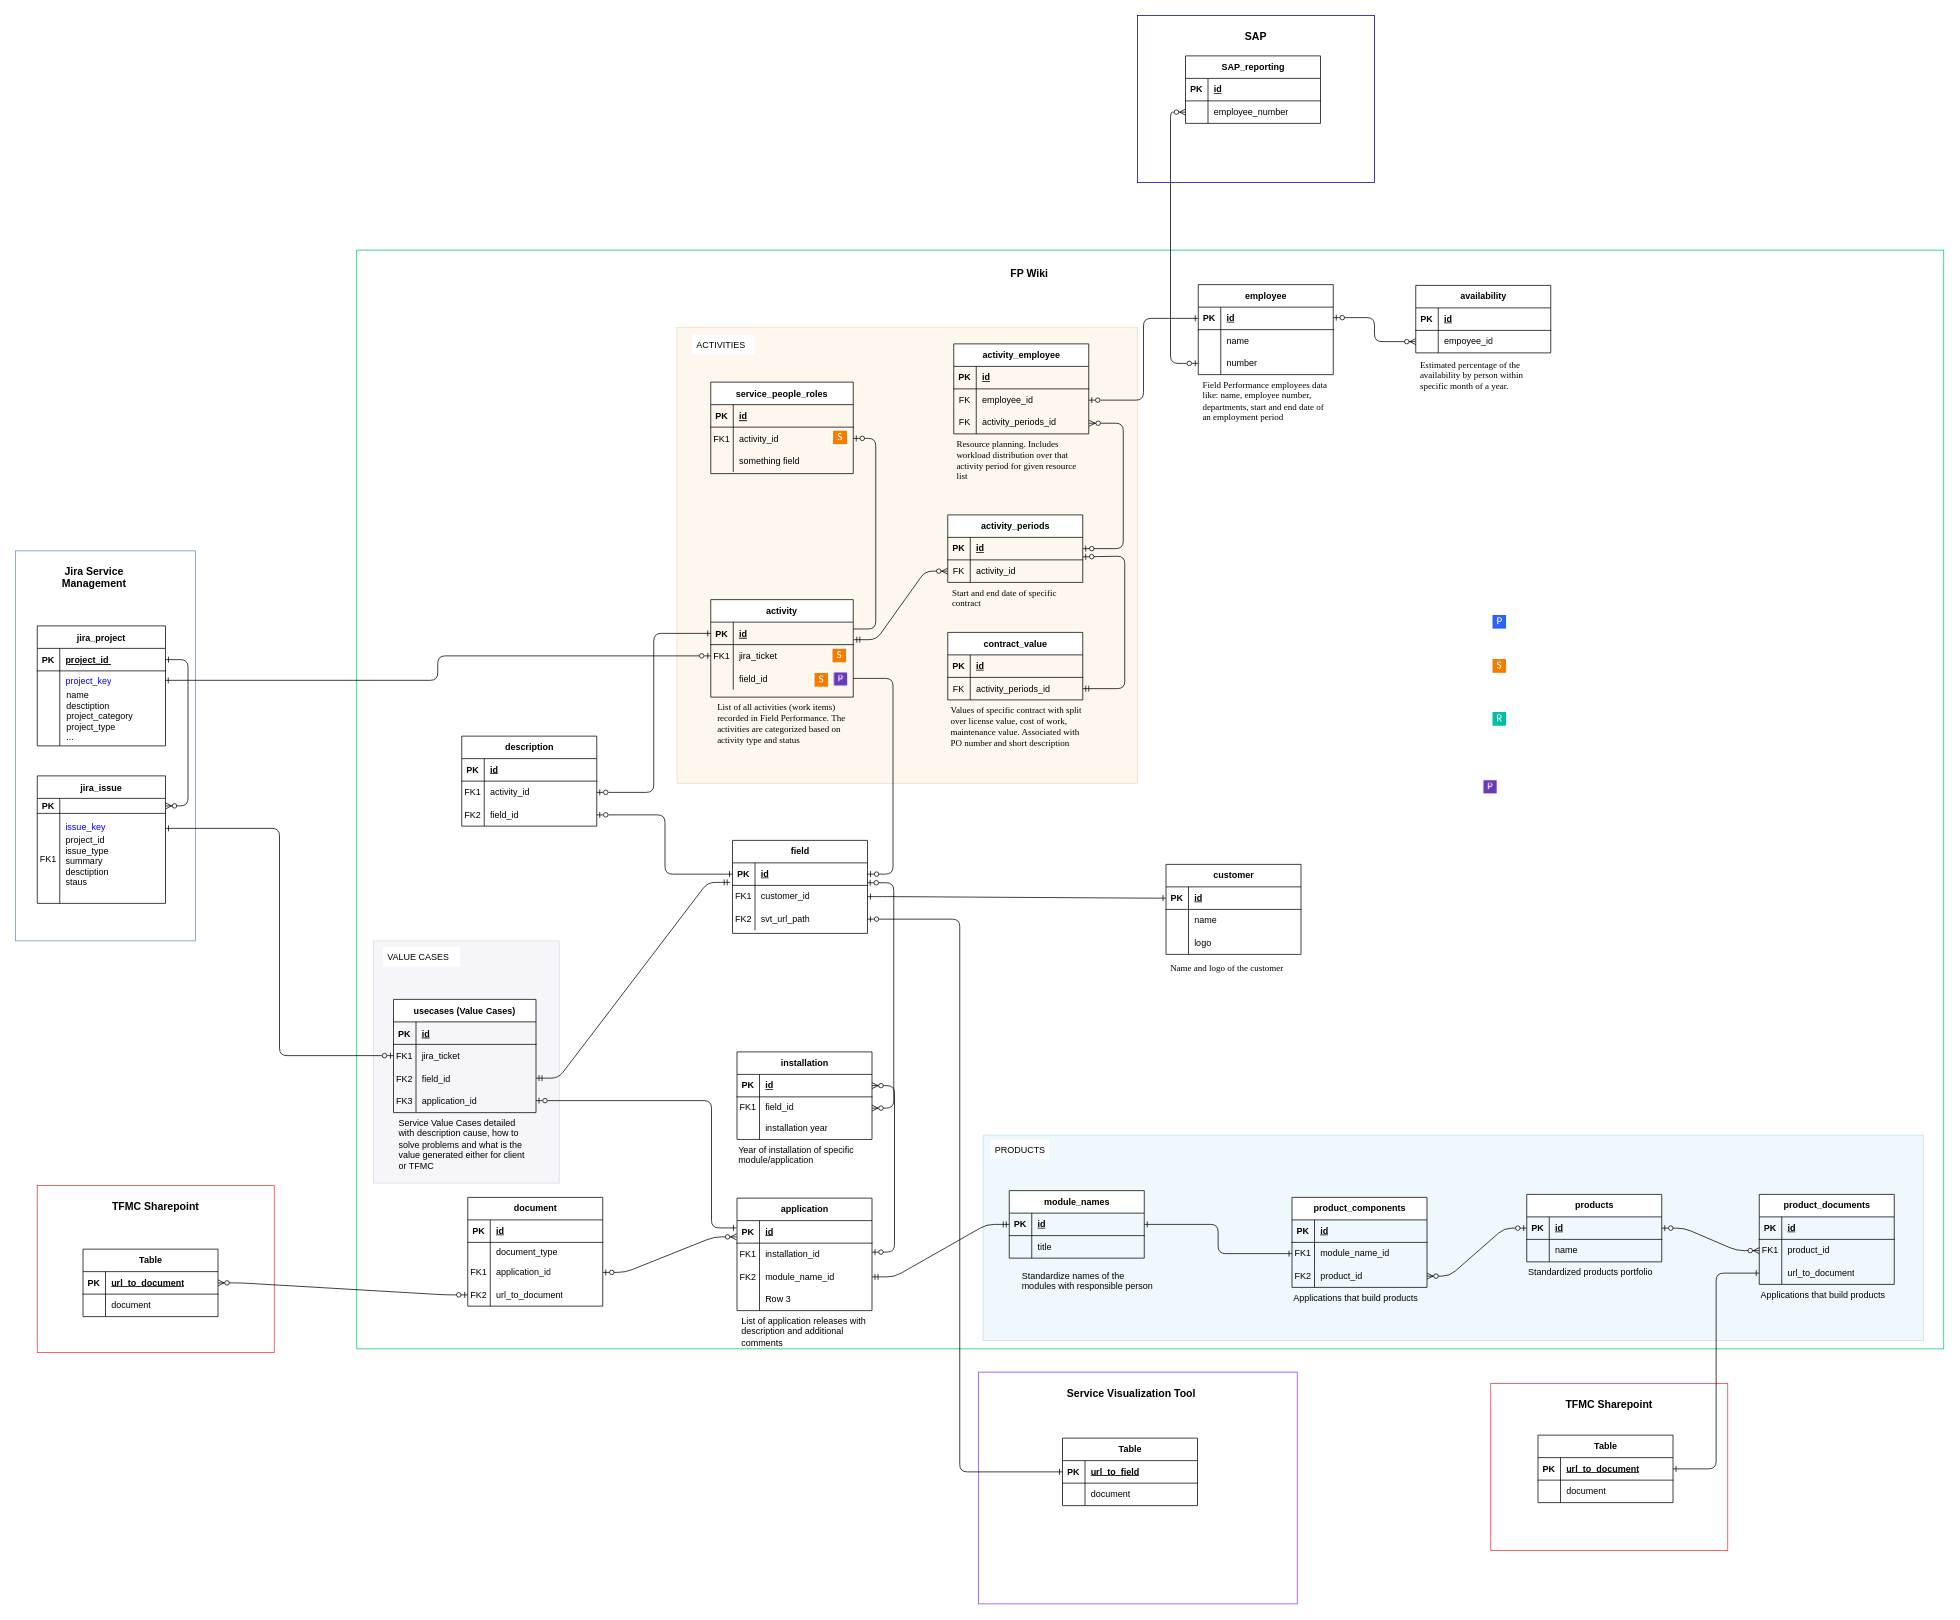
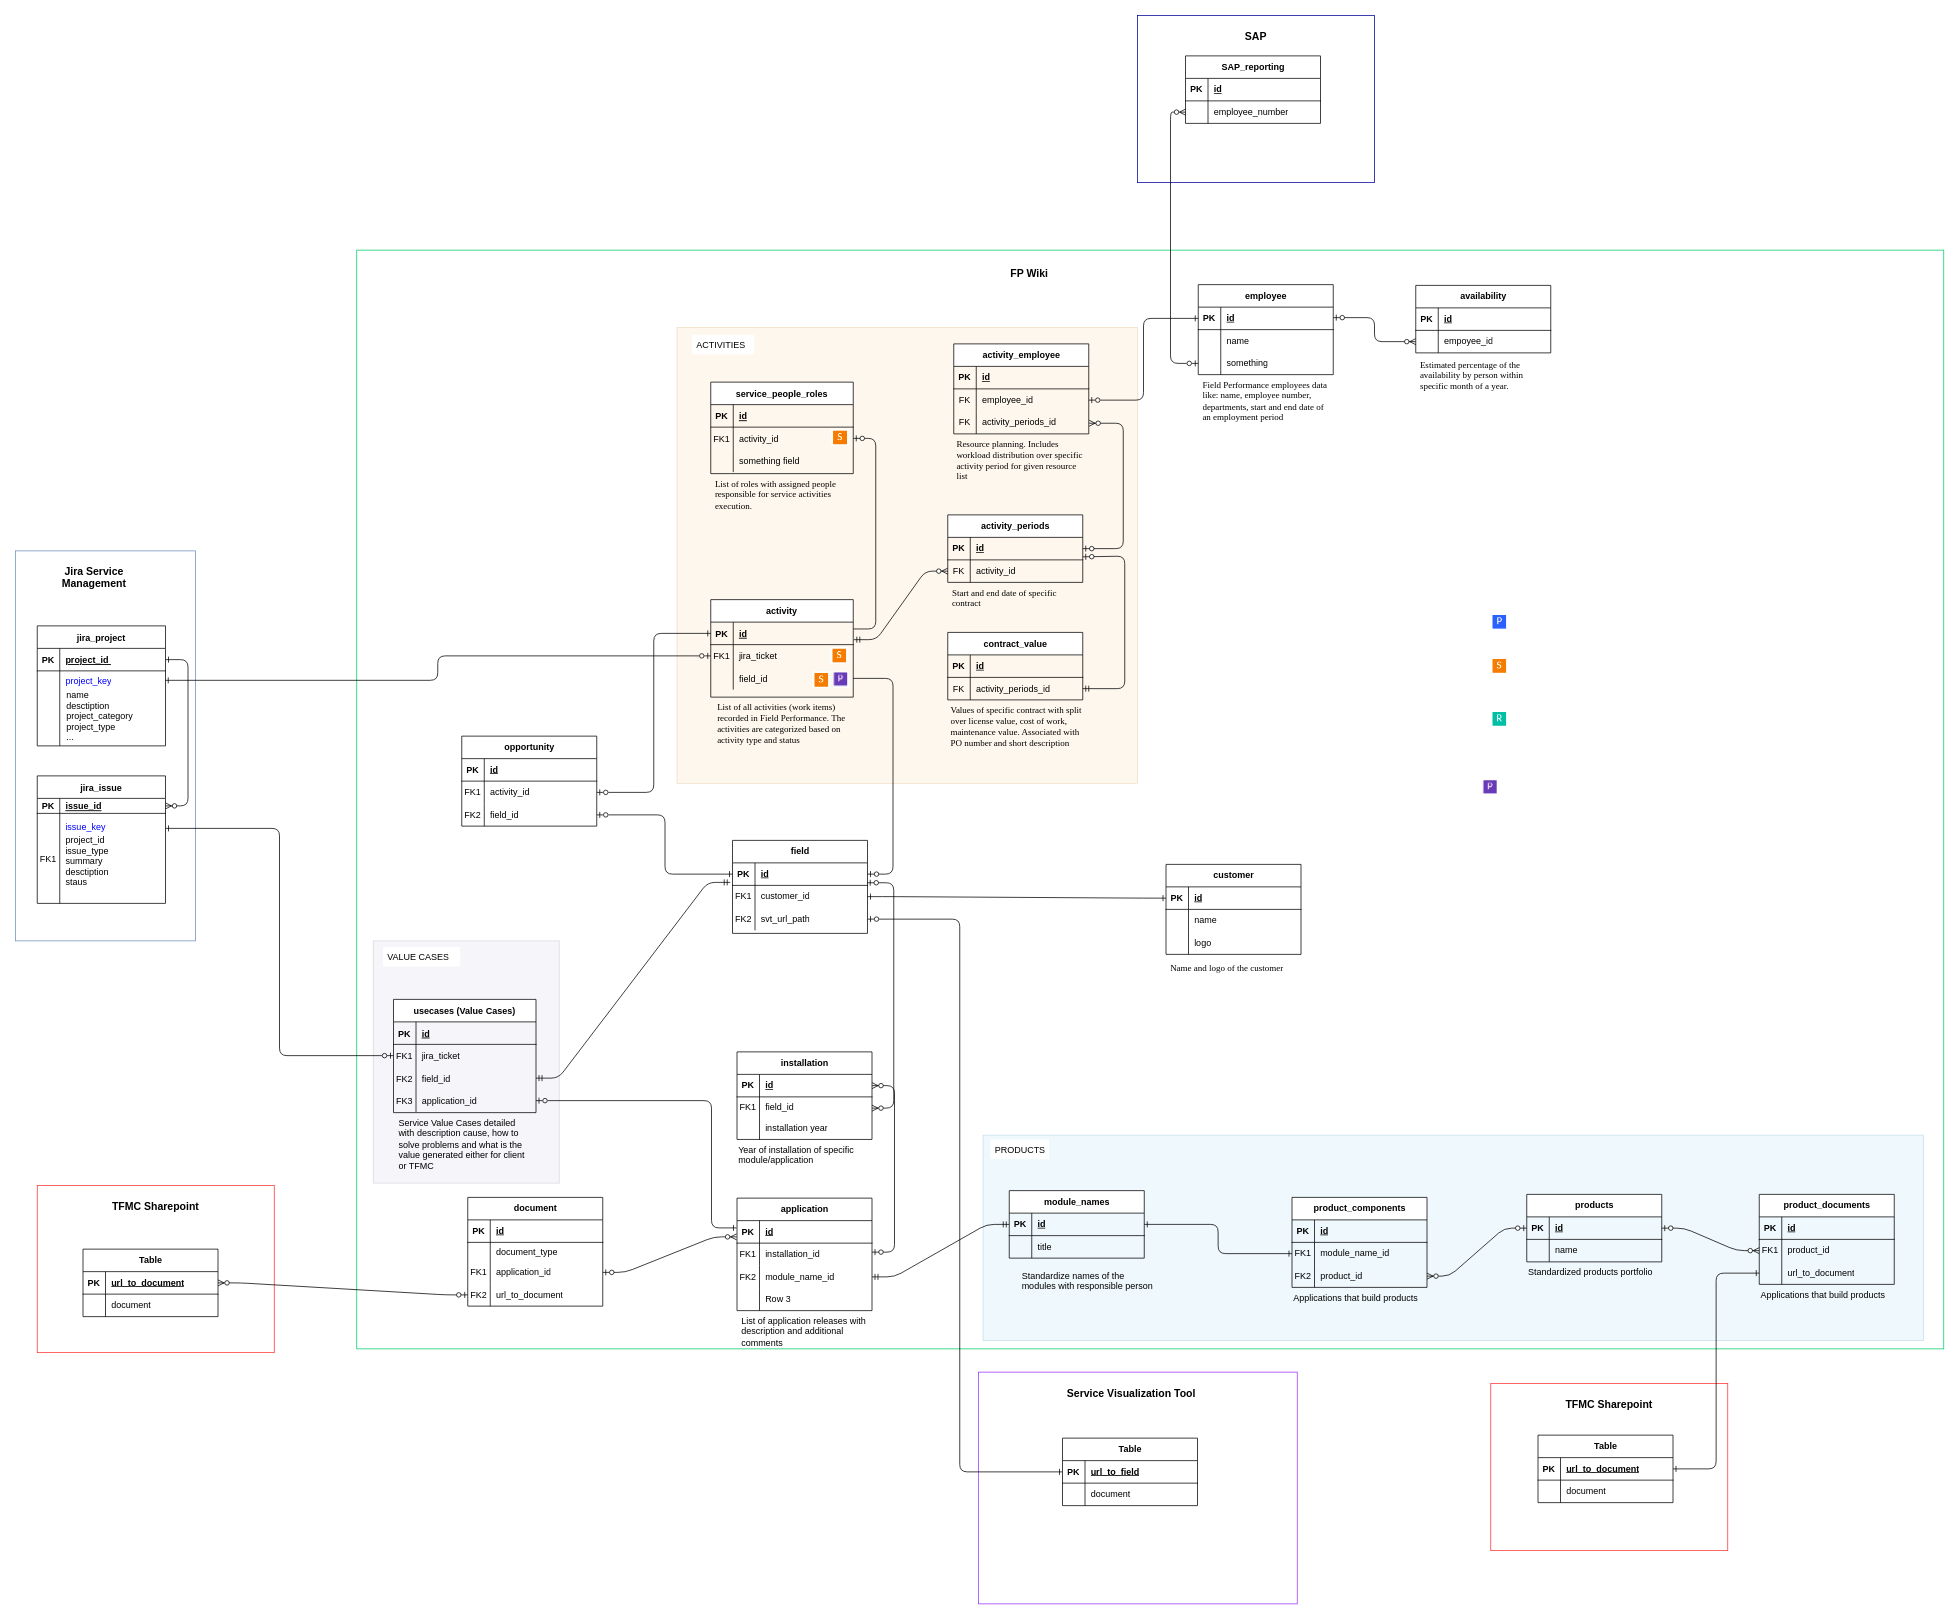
node "number": label "number" -> "something"
node "Resource planning. Includes workload distribution over that activity period for given resource list": label "Resource planning. Includes workload distribution over that activity period for given resource list" -> "Resource planning. Includes workload distribution over specific activity period for given resource list"
node "List of roles with assigned people responsible for service activities execution.": added
node "description": label "description" -> "opportunity"
node "issue_id": added
